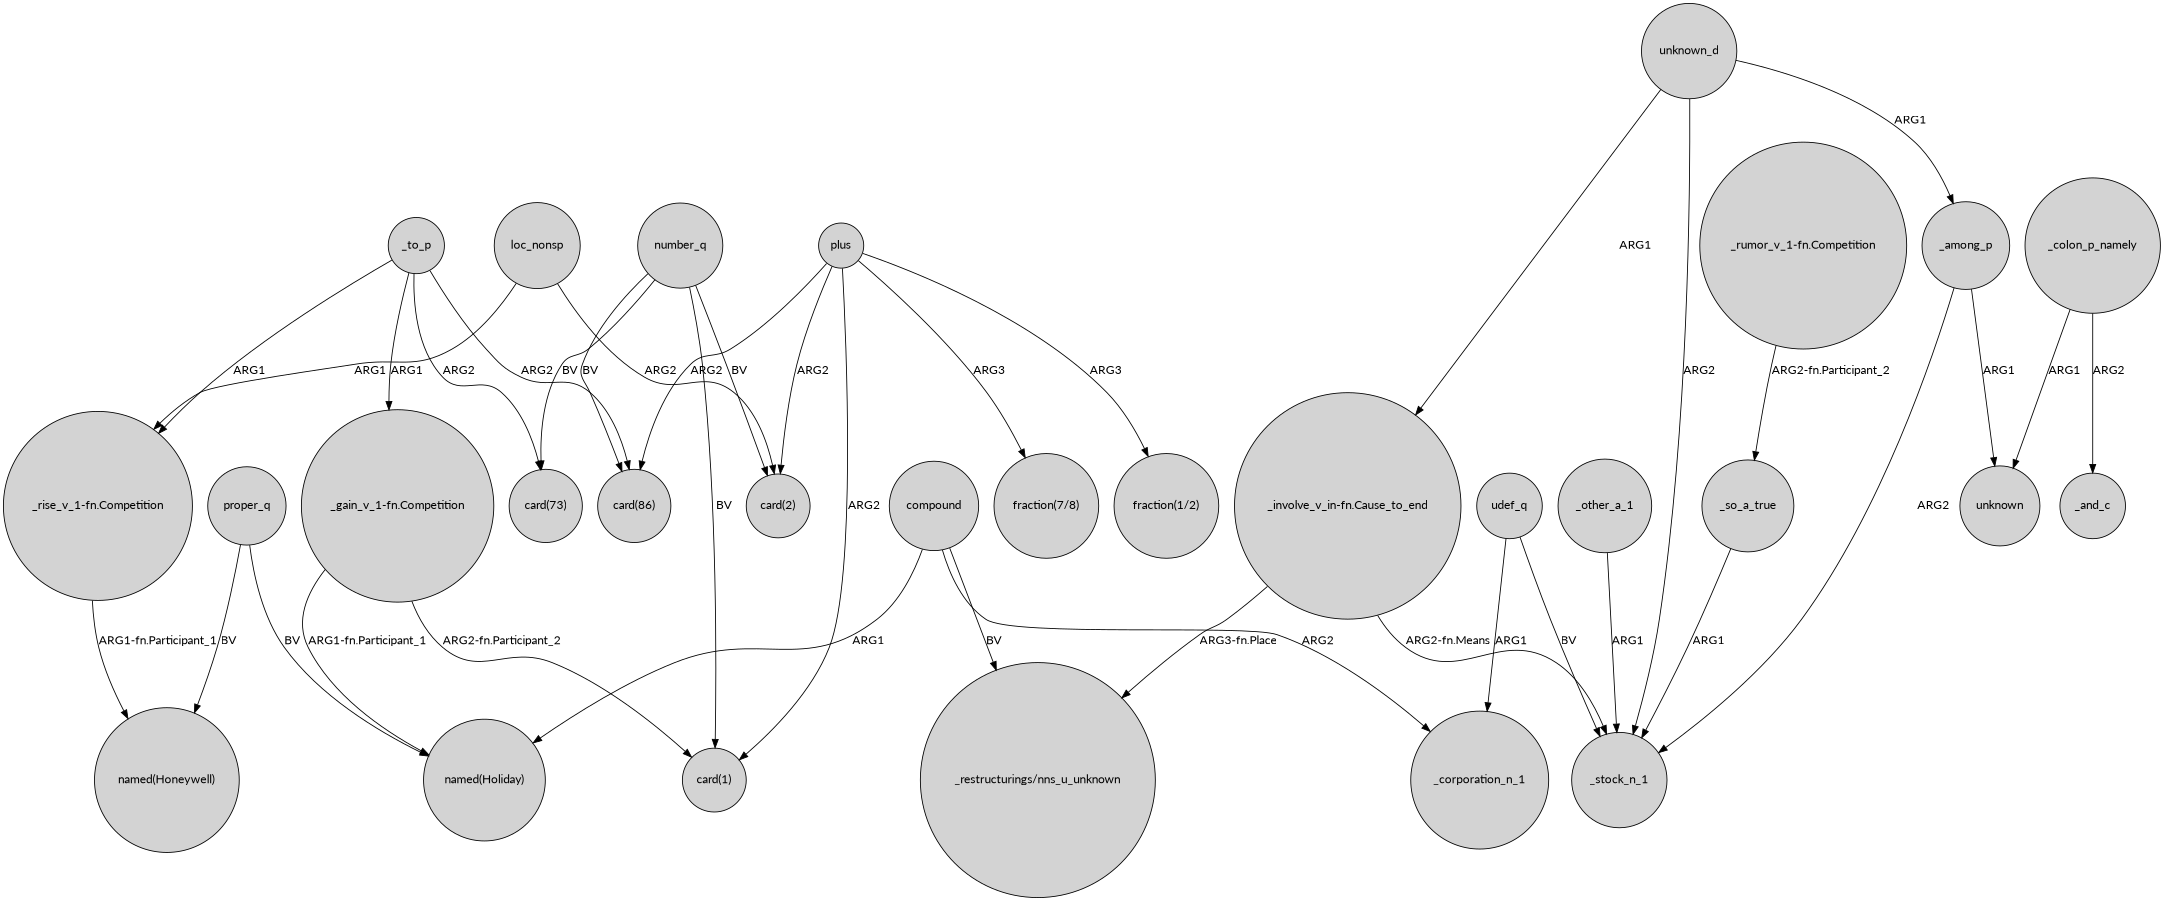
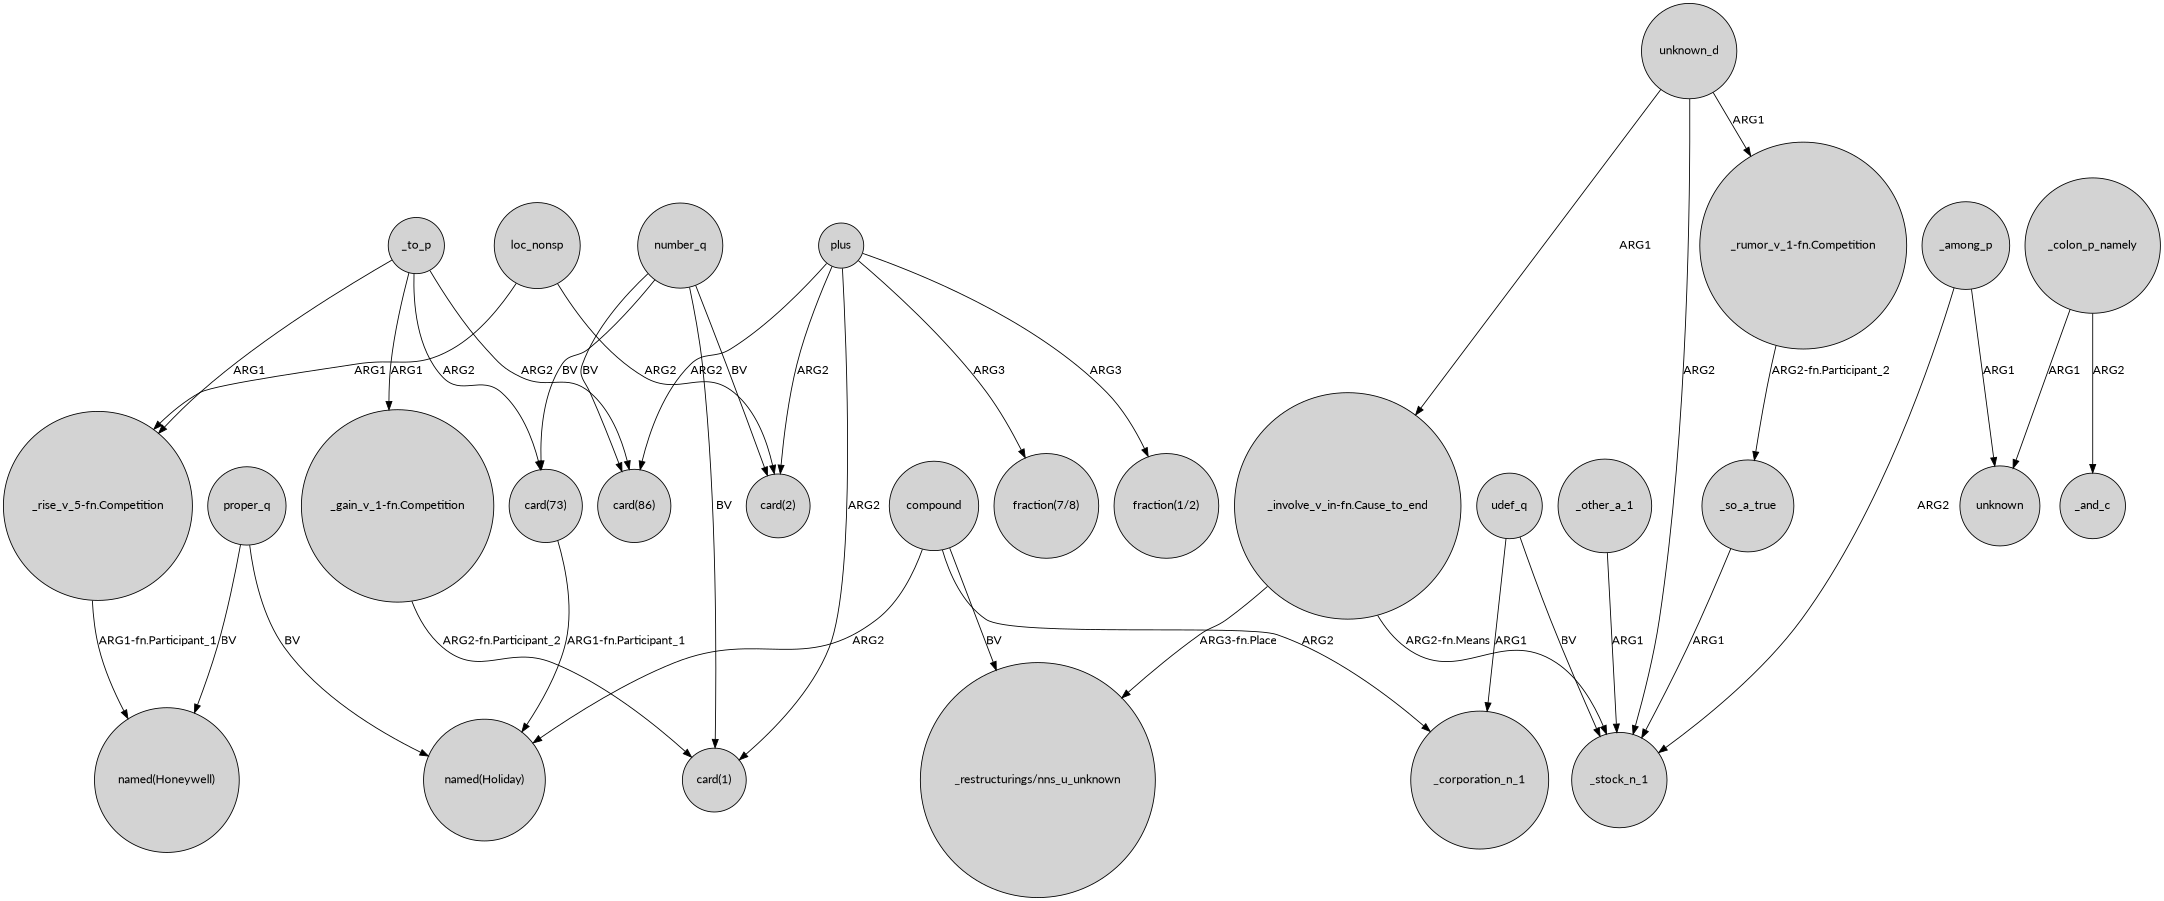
edge "unknown_d" -> "_among_p": now "unknown_d" -> "_rumor_v_1-fn.Competition"
node "_rise_v_1-fn.Competition": label "_rise_v_1-fn.Competition" -> "_rise_v_5-fn.Competition"
edge "compound" -> "named(Holiday)": label "ARG1" -> "ARG2"
edge "_gain_v_1-fn.Competition" -> "named(Holiday)": now "card(73)" -> "named(Holiday)"
